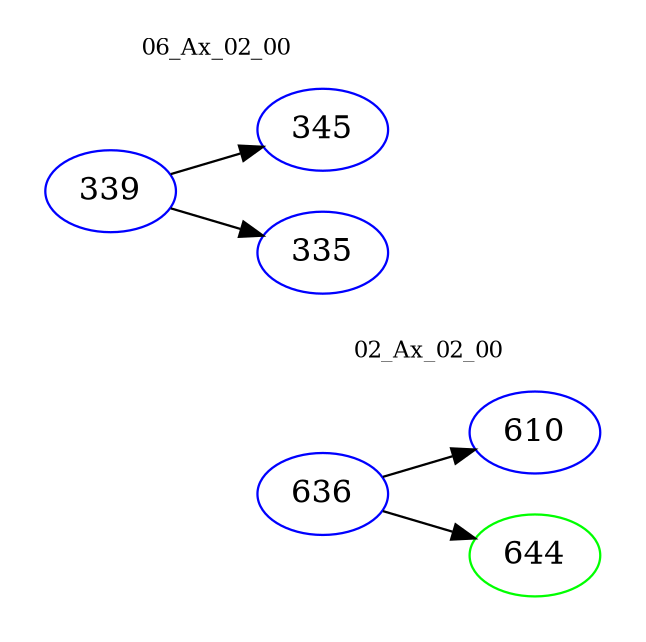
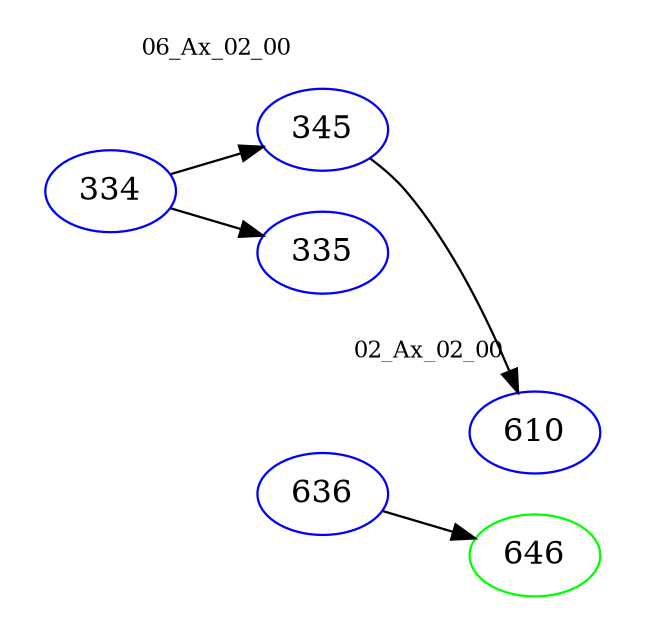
node "339": label "339" -> "334"
edge "636" -> "610": now "345" -> "610"
node "644": label "644" -> "646"
